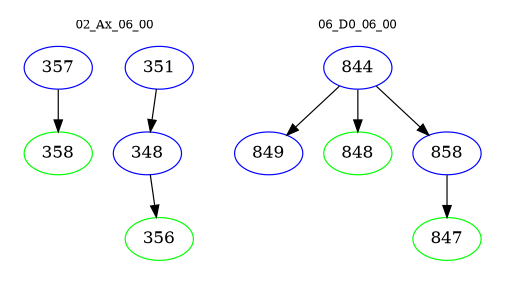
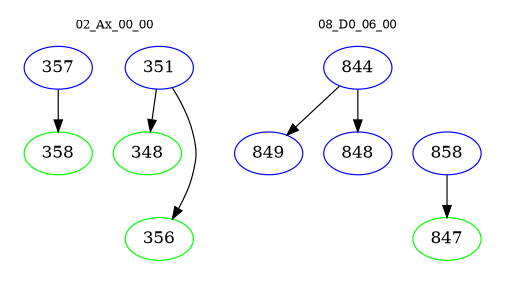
cluster "02_Ax_06_00": label "02_Ax_06_00" -> "02_Ax_00_00"
cluster "06_D0_06_00": label "06_D0_06_00" -> "08_D0_06_00"
edge "844" -> "858": removed
node "348": color blue -> green
node "848": color green -> blue
edge "348" -> "356": now "351" -> "356"
